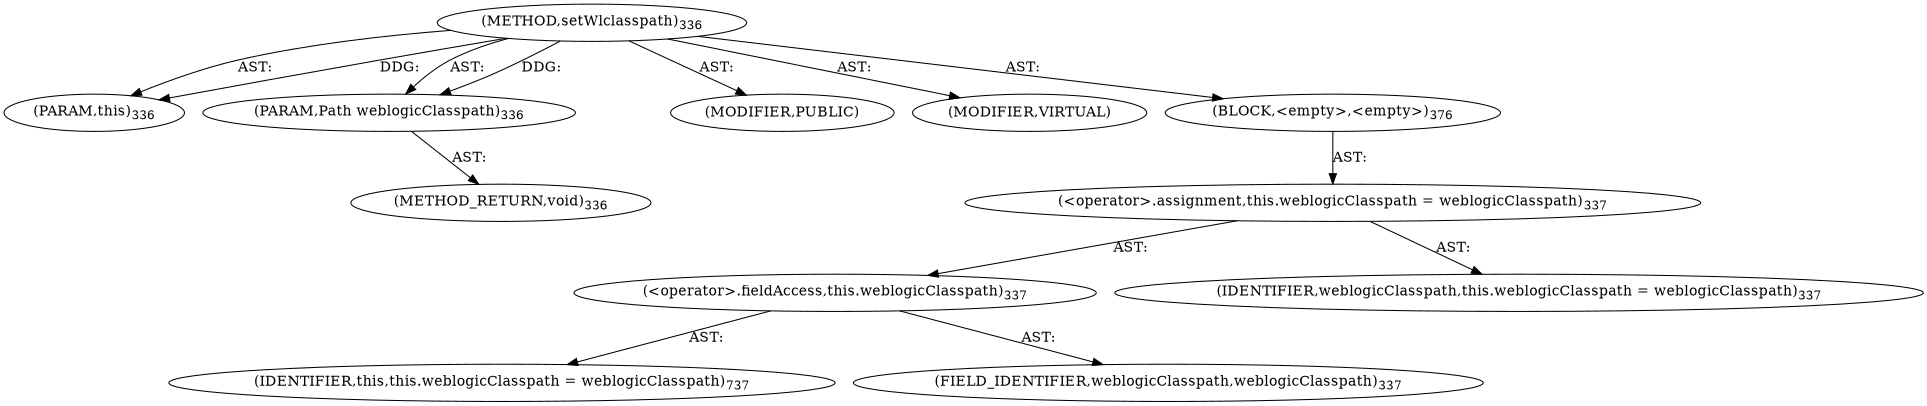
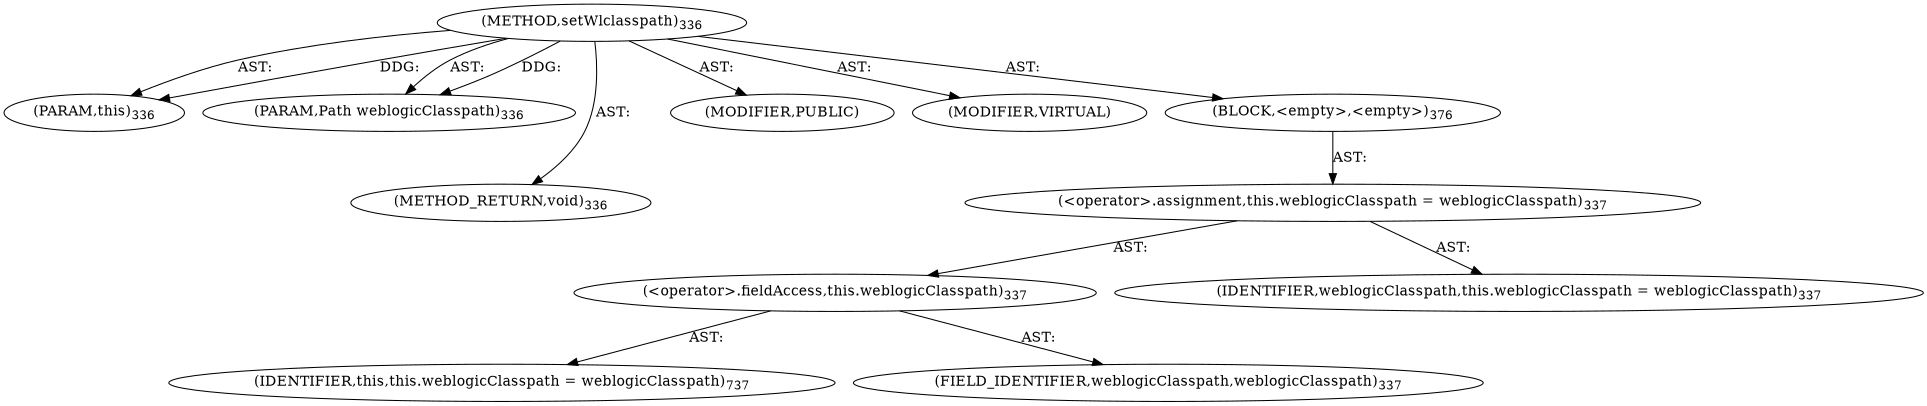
edge "(PARAM,Path weblogicClasspath)" -> "(METHOD_RETURN,void)": now "(METHOD,setWlclasspath)" -> "(METHOD_RETURN,void)"
